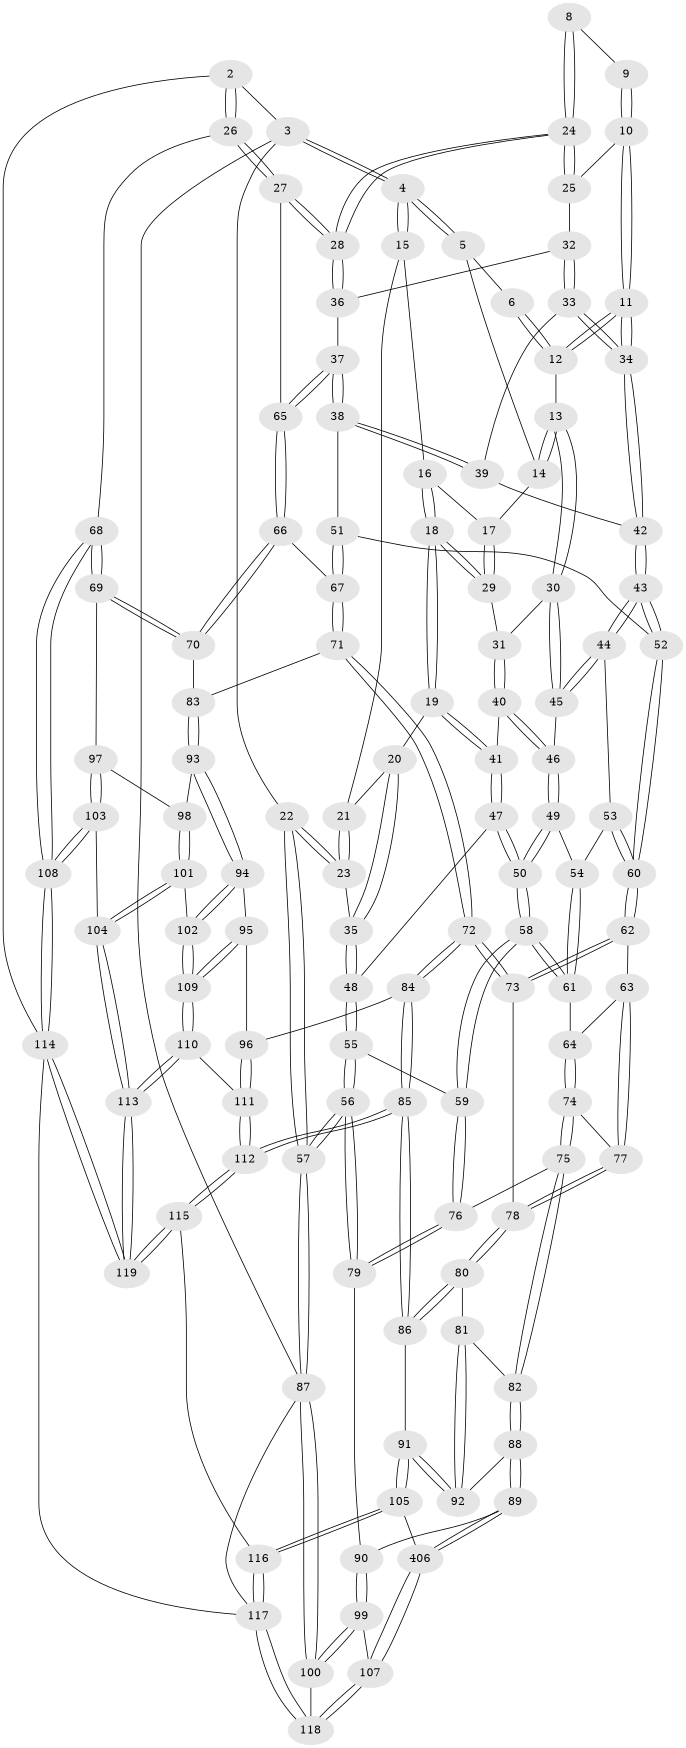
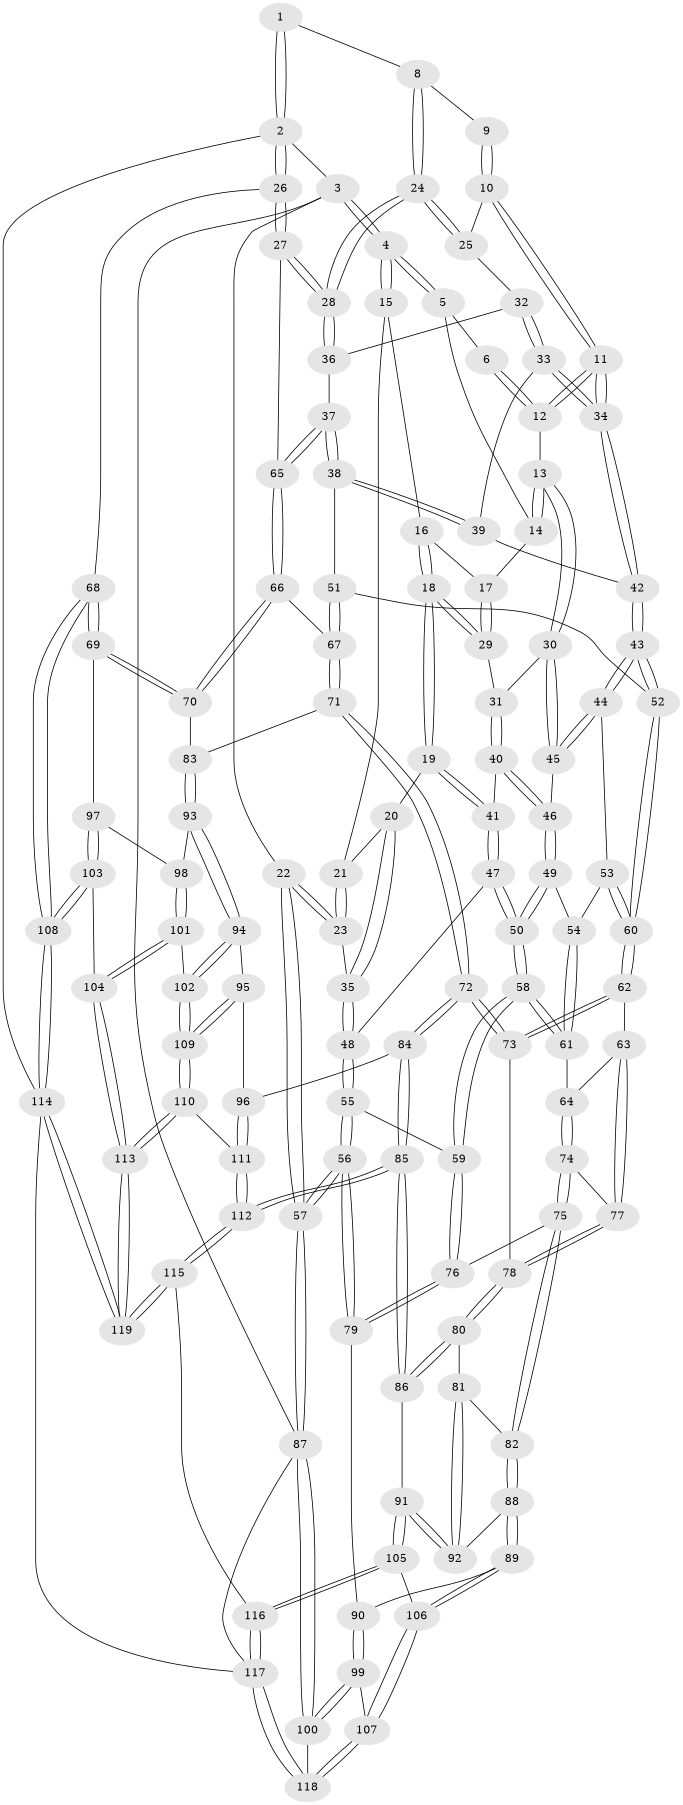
node "1": added
node "406": label "406" -> "106"
